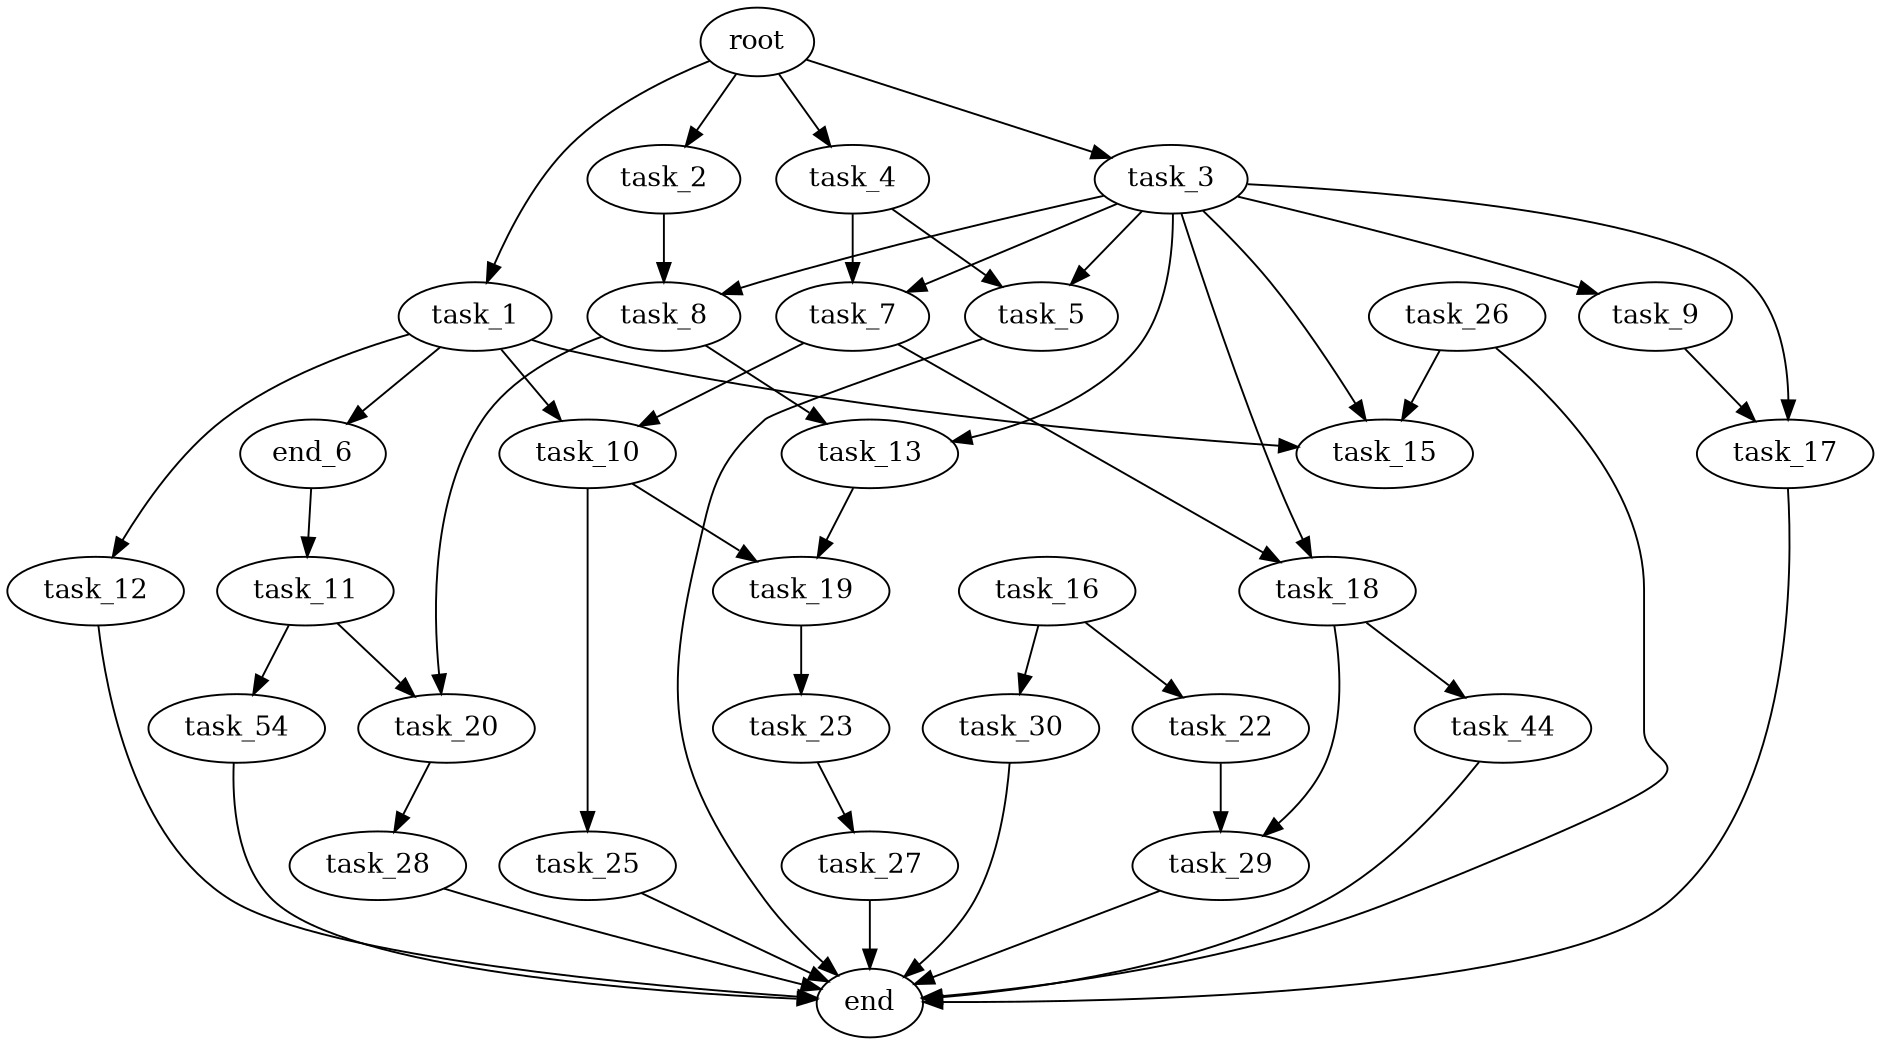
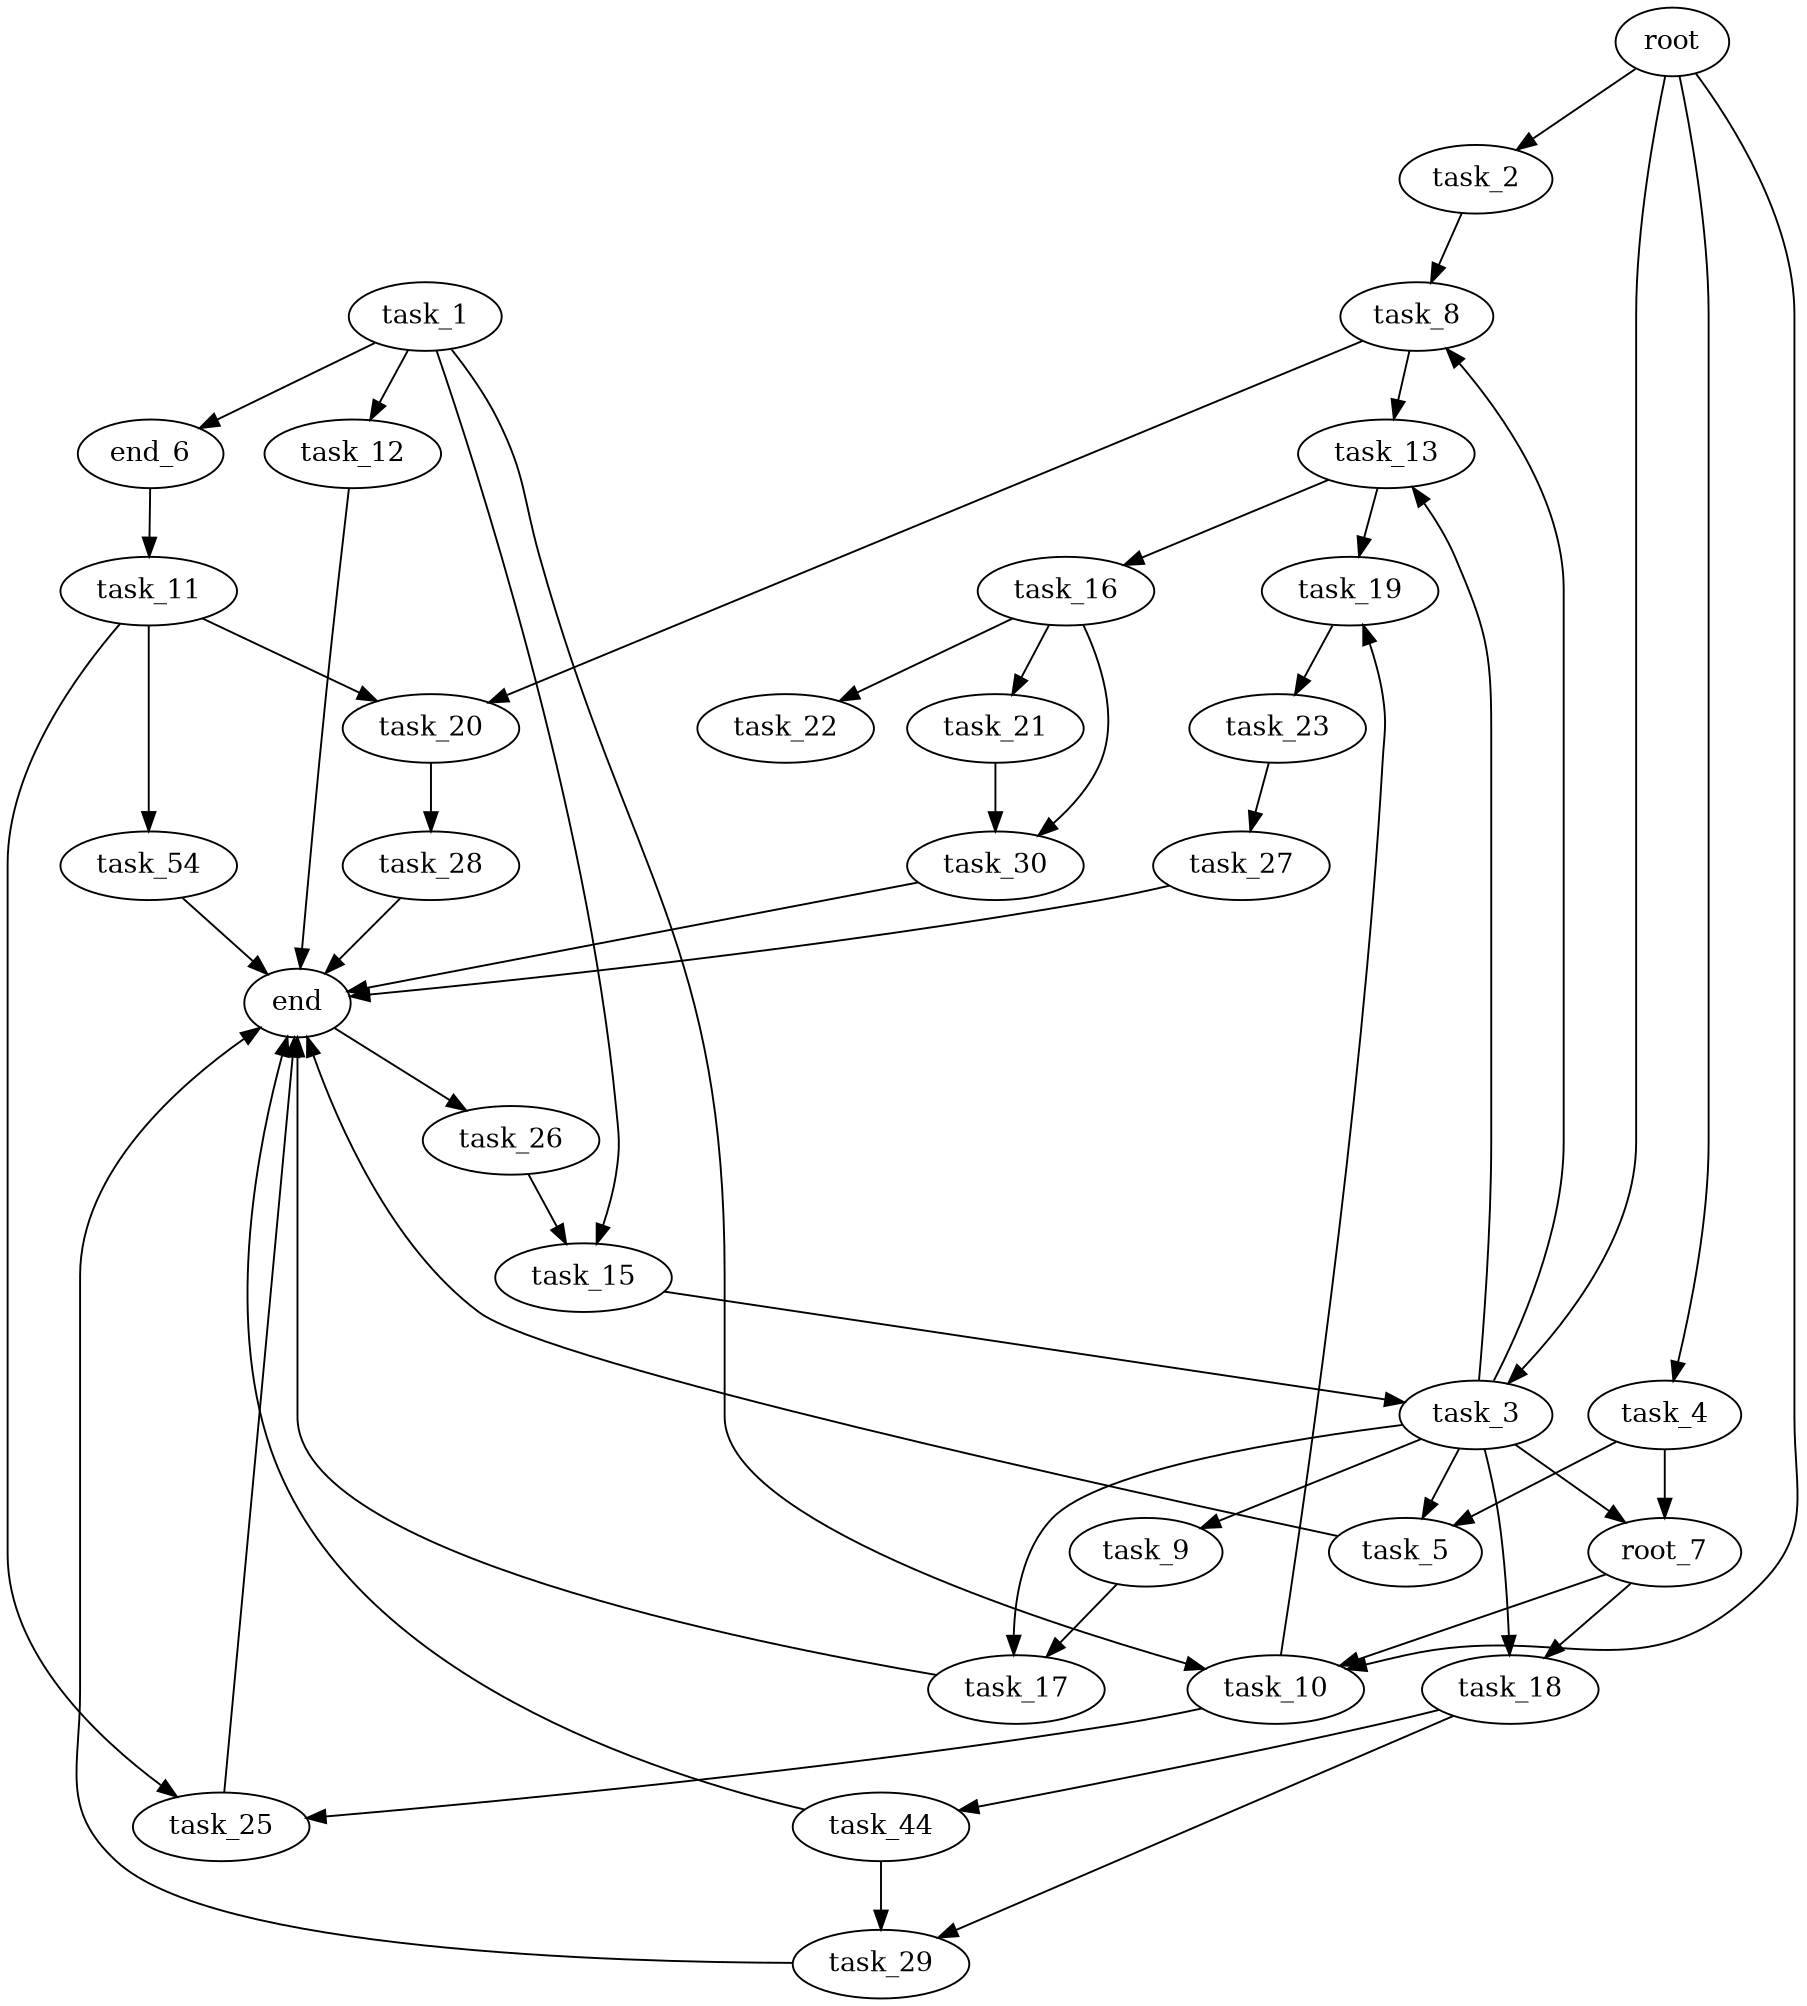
edge "root" -> "task_1": now "root" -> "task_10"
edge "task_3" -> "task_15": reversed
node "task_7": label "task_7" -> "root_7"
edge "task_13" -> "task_16": added
node "task_21": added
edge "task_22" -> "task_29": now "task_44" -> "task_29"
edge "task_26" -> "end": reversed
edge "task_11" -> "task_25": added
